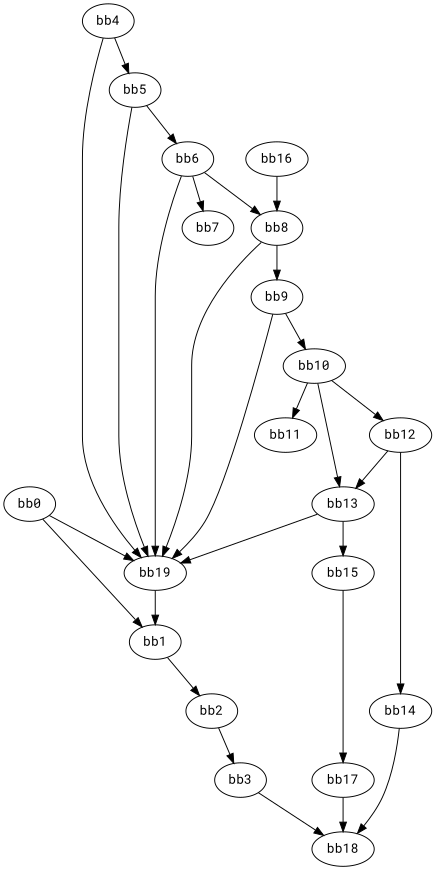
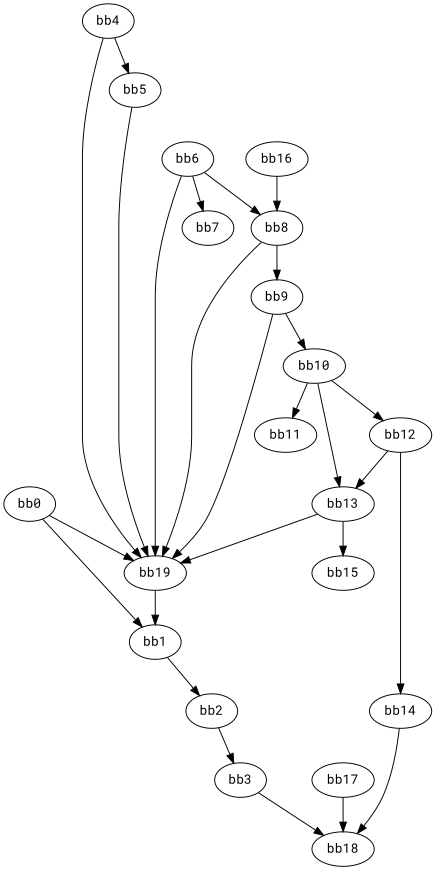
edge "bb5" -> "bb6": removed
edge "bb15" -> "bb17": removed
